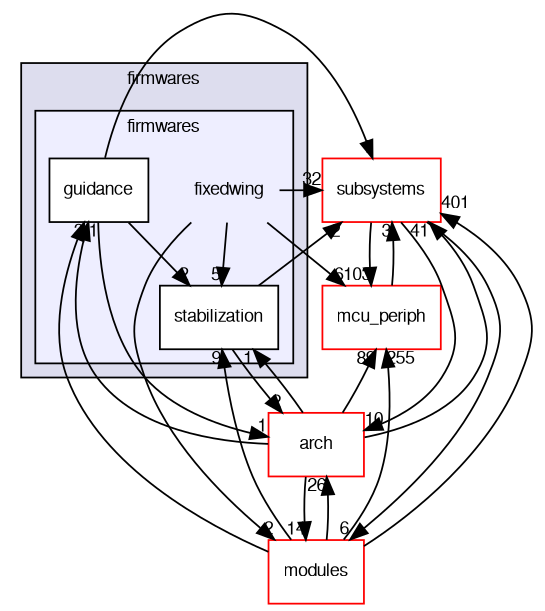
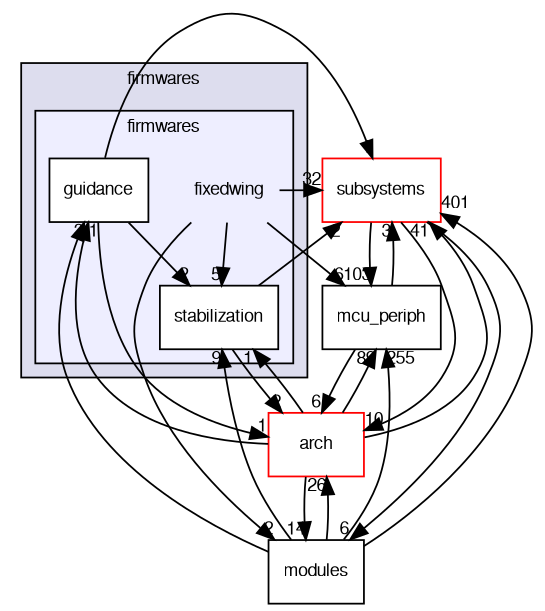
node "mcu_periph": color red -> black
edge "mcu_periph" -> "arch": added
node "modules": color red -> black
